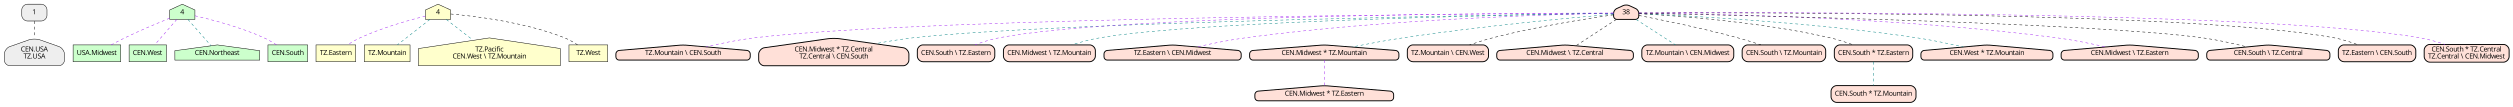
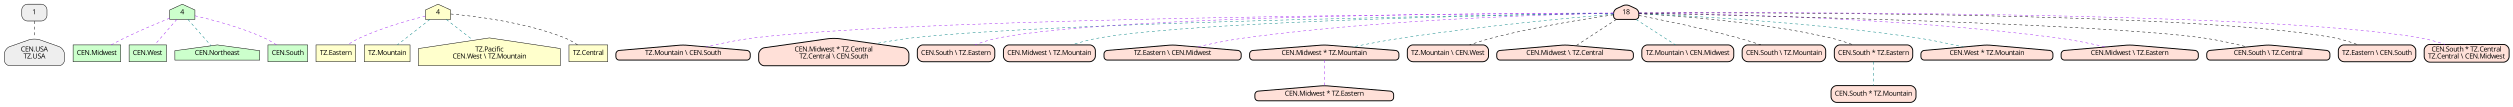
node "38": label "38" -> "18"
node "USA.Midwest": label "USA.Midwest" -> "CEN.Midwest"
node "TZ.West": label "TZ.West" -> "TZ.Central"
